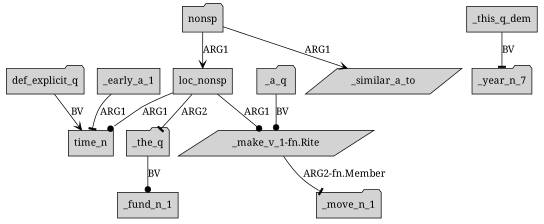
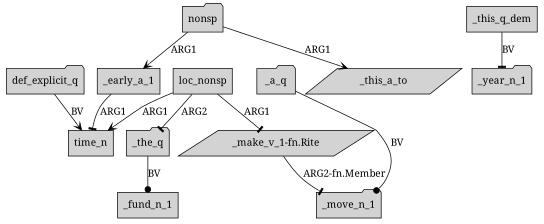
edge "nonsp" -> "loc_nonsp": now "nonsp" -> "_early_a_1"
node "_similar_a_to": label "_similar_a_to" -> "_this_a_to"
node "_year_n_7": label "_year_n_7" -> "_year_n_1"
edge "loc_nonsp" -> "time_n": arrowhead dot -> vee
edge "_a_q" -> "_make_v_1-fn.Rite": now "_a_q" -> "_move_n_1"
edge "loc_nonsp" -> "_make_v_1-fn.Rite": arrowhead dot -> tee
